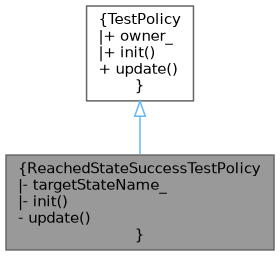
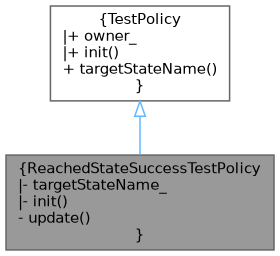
node "{TestPolicy |+ owner_ |+ init() + update() }": label "{TestPolicy |+ owner_ |+ init() + update() }" -> "{TestPolicy |+ owner_ |+ init() + targetStateName() }"
